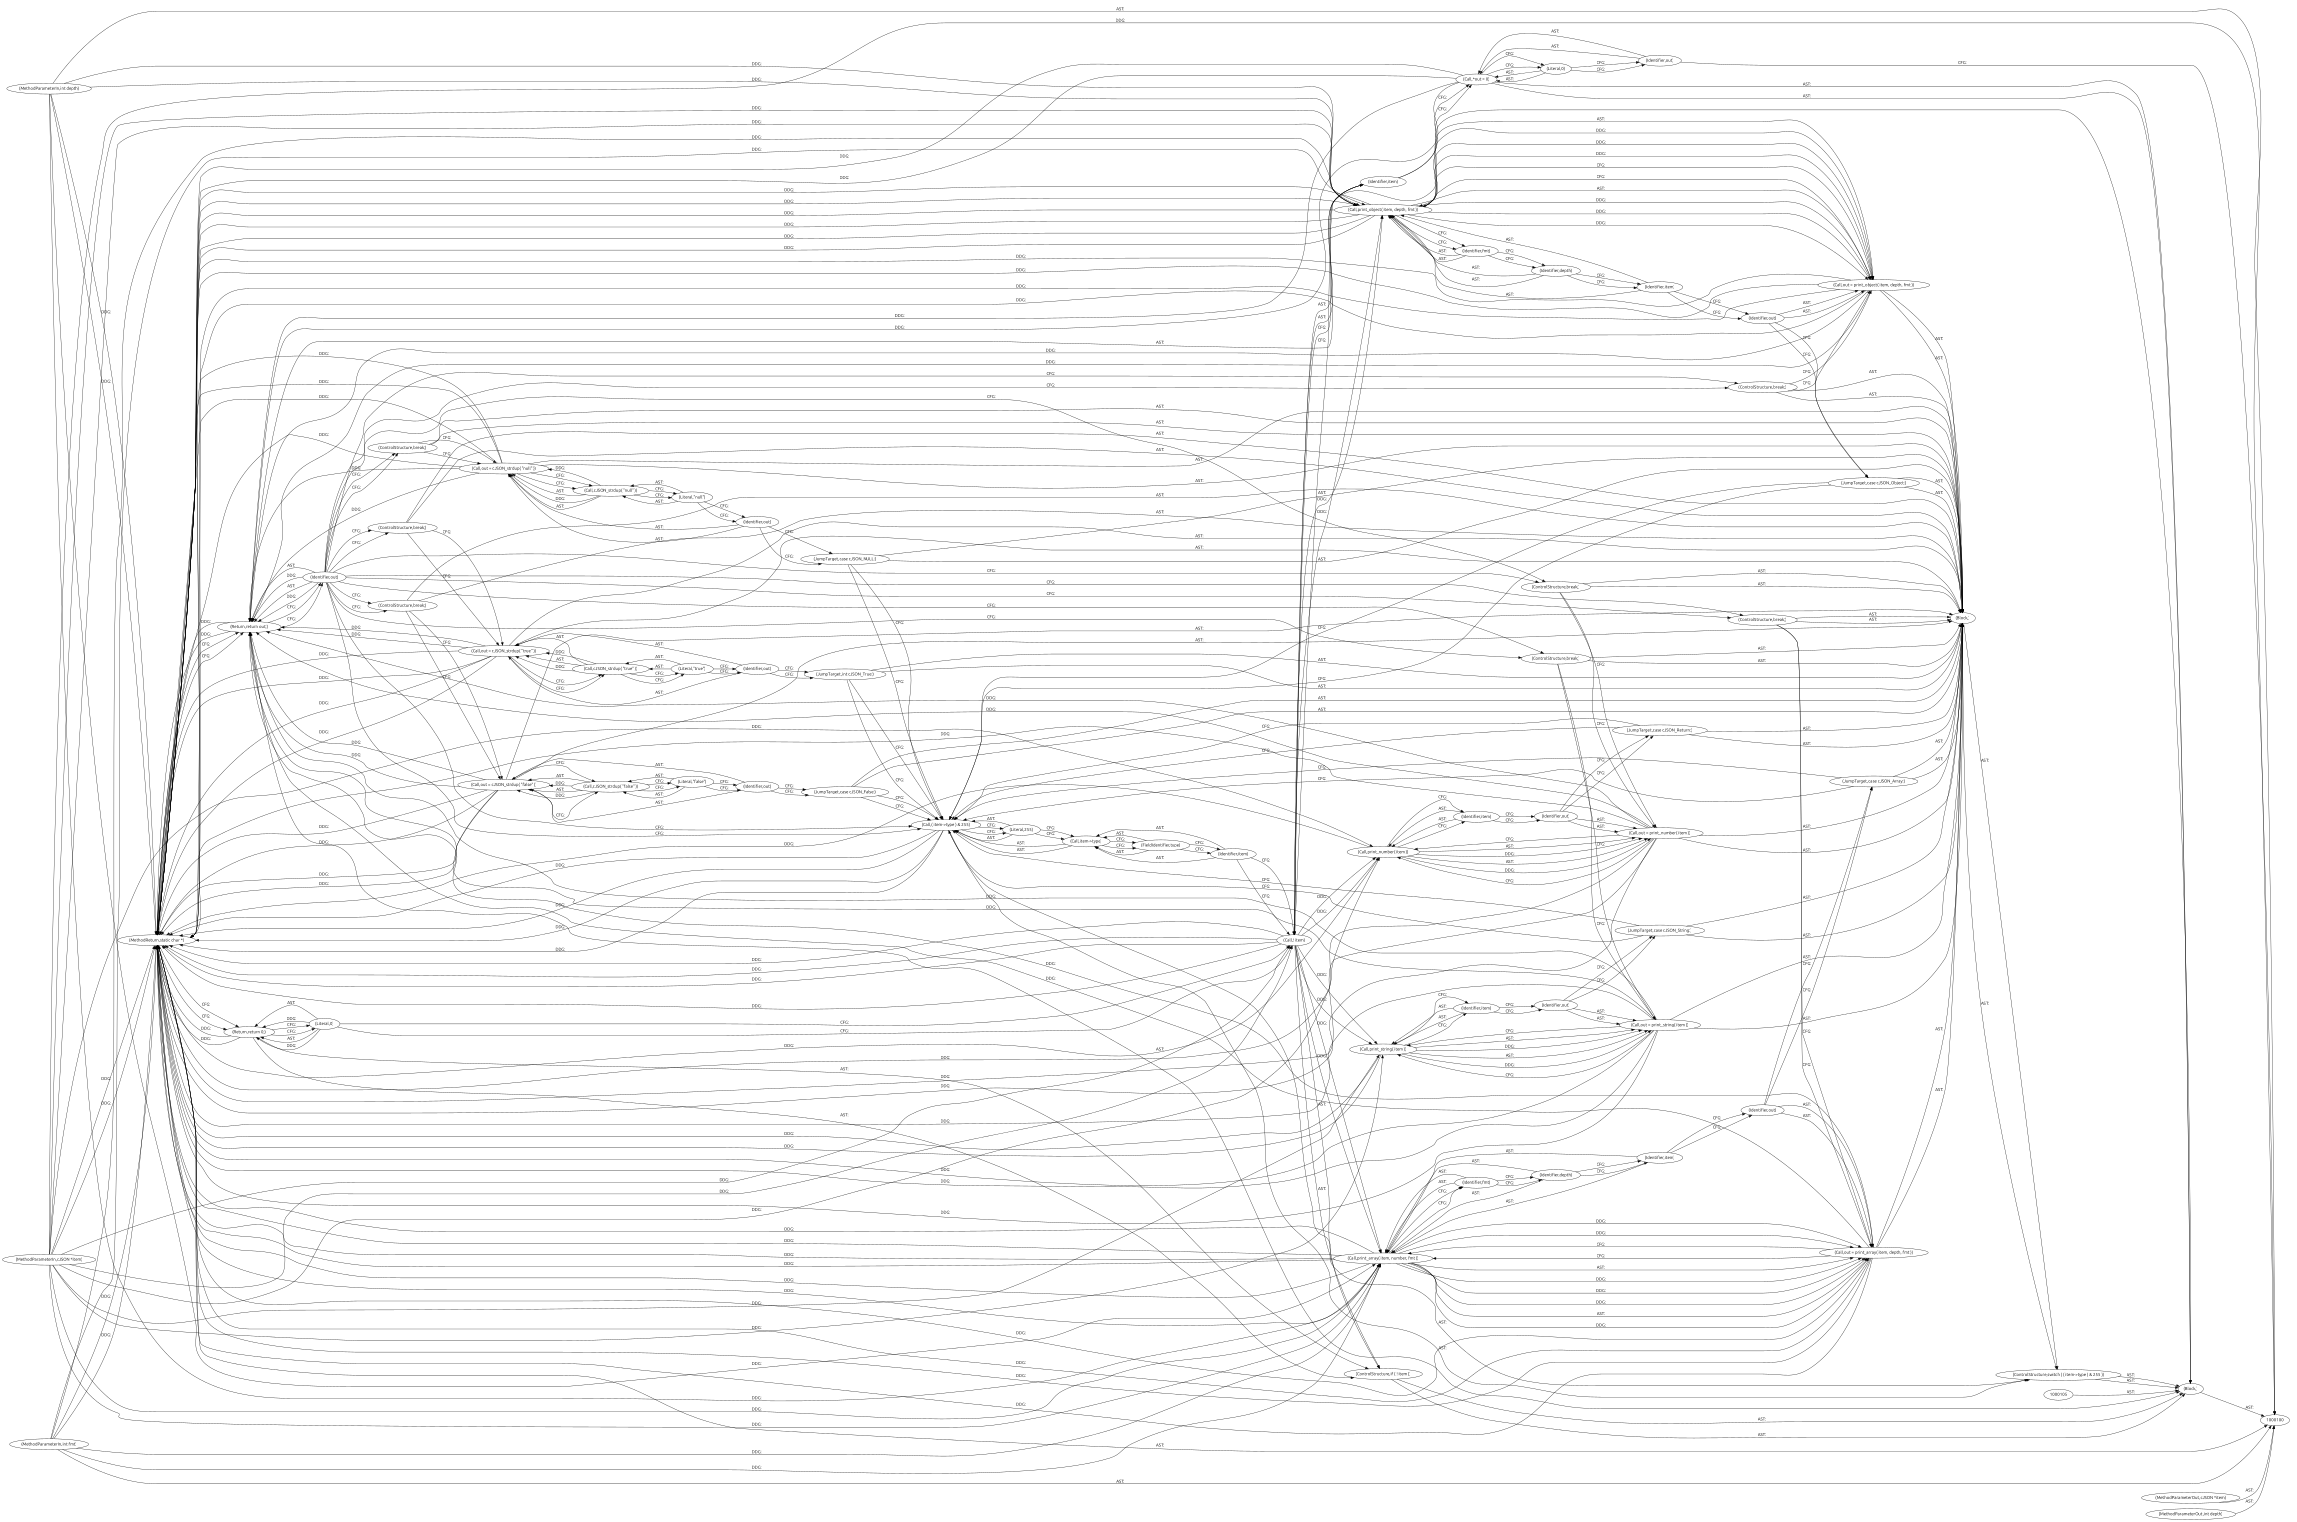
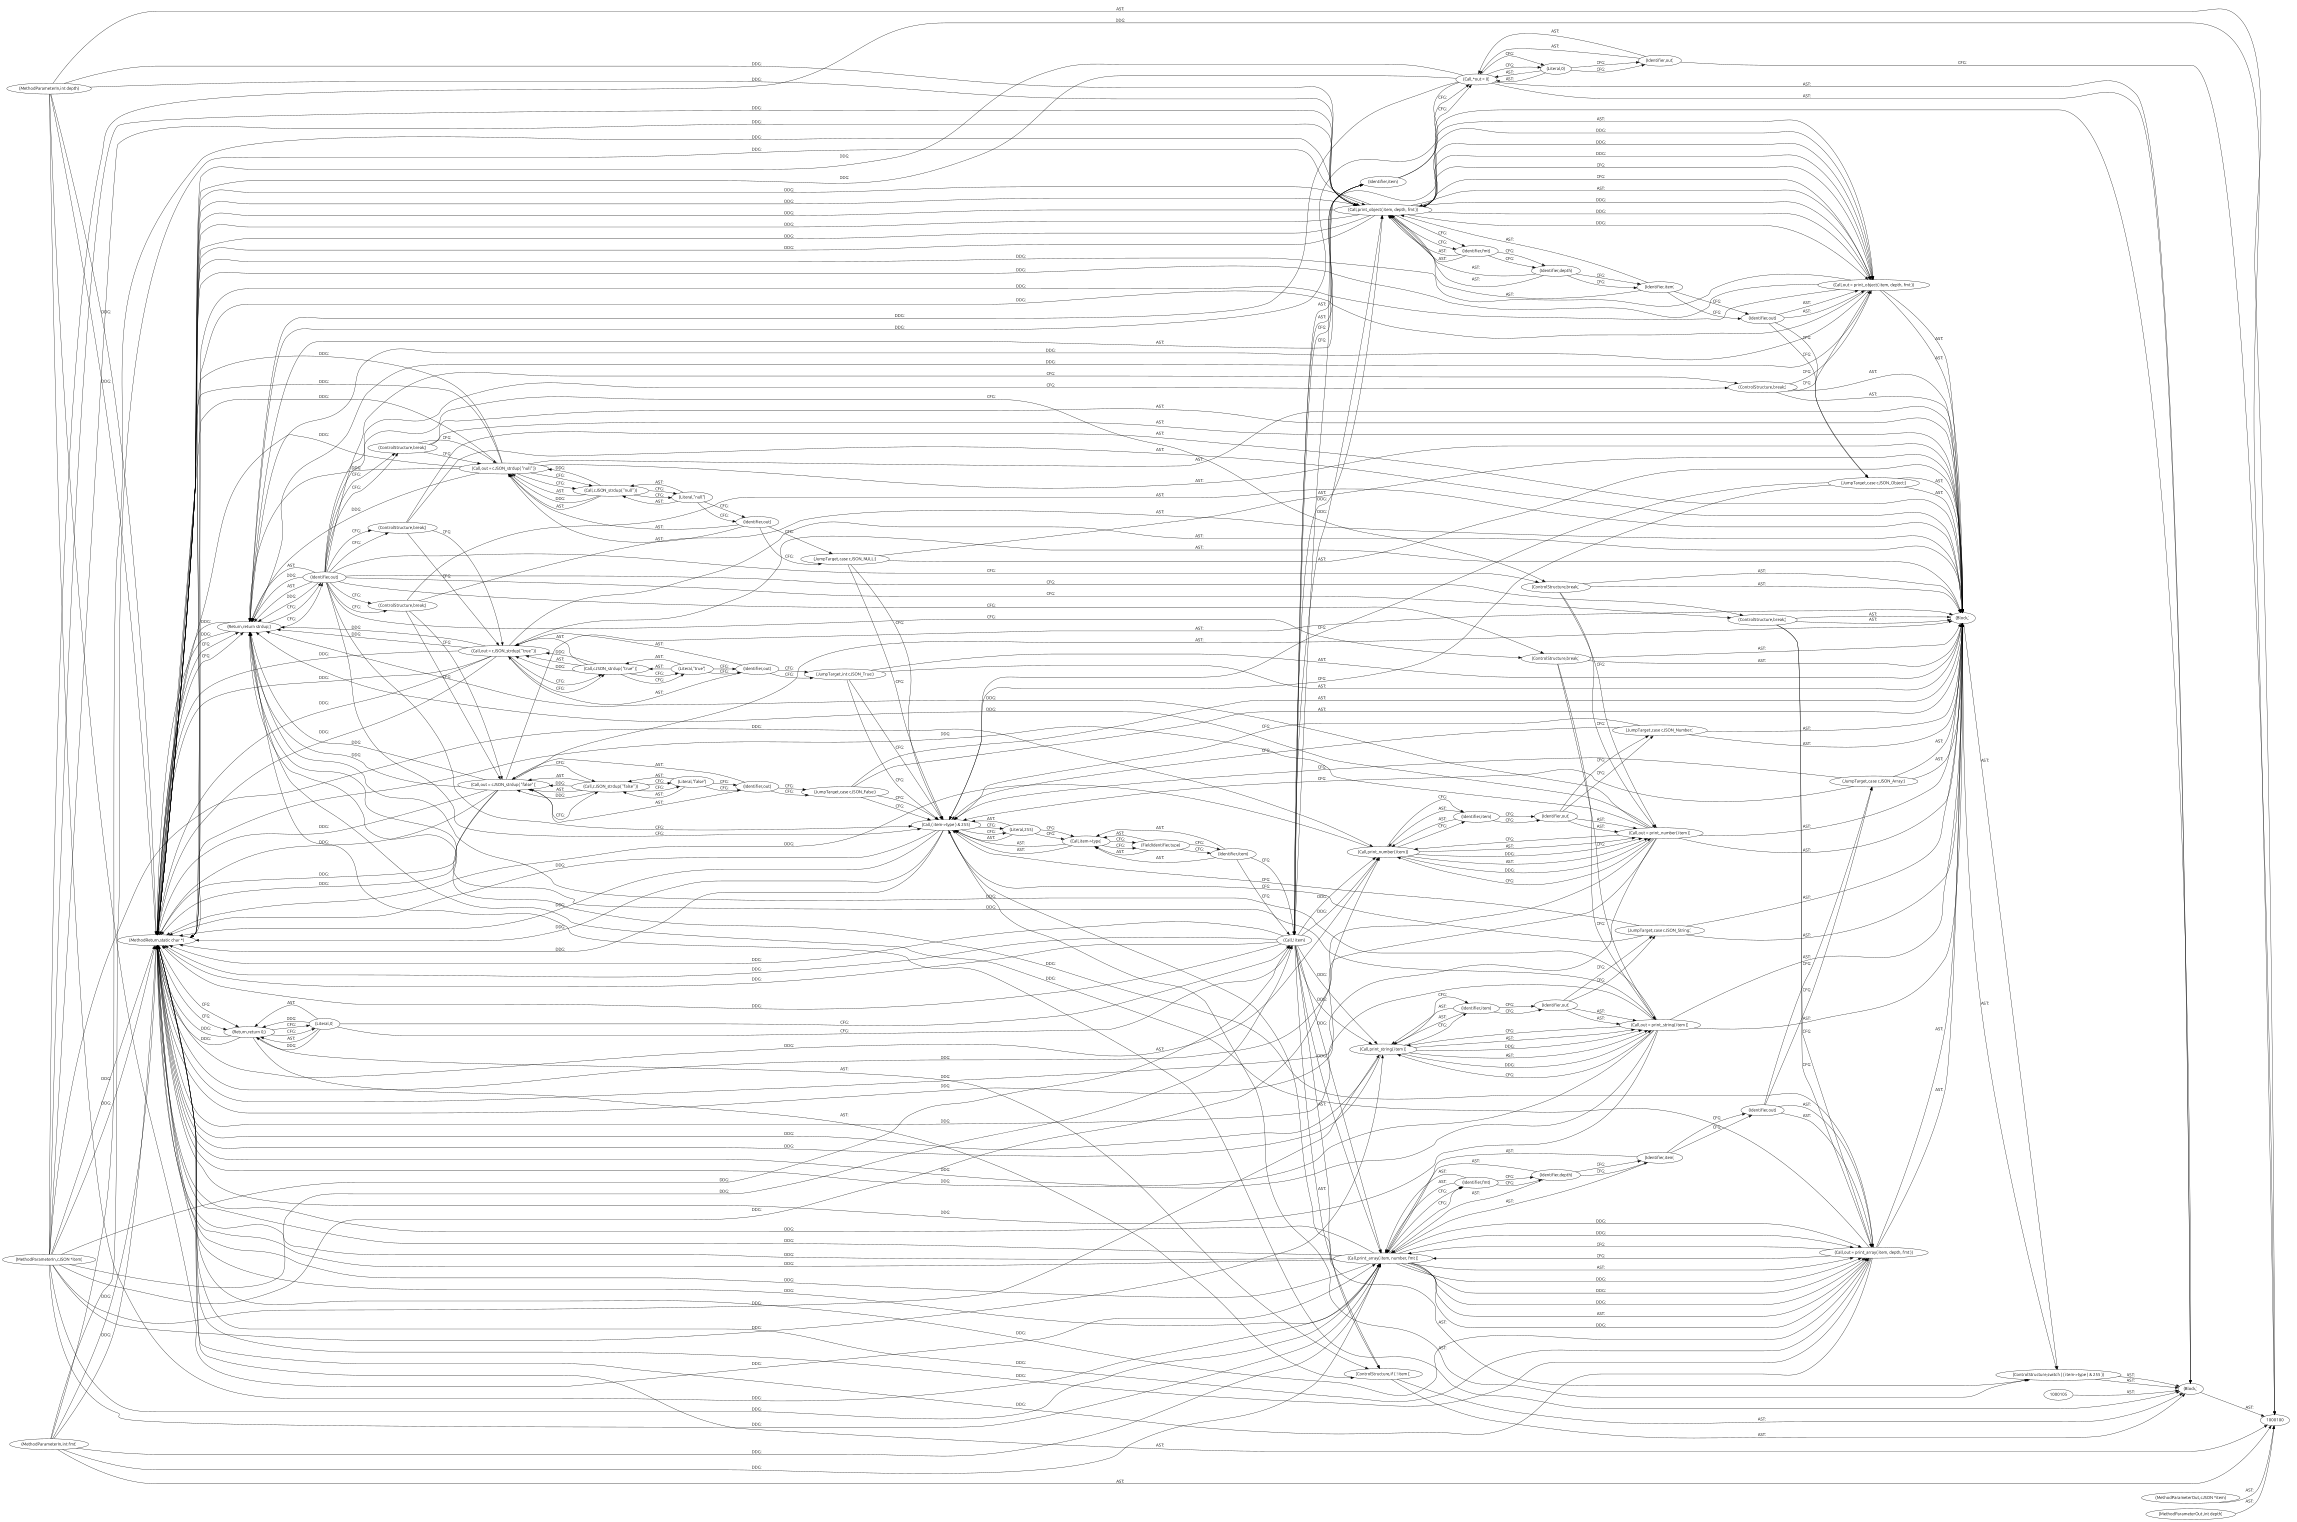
node "(Return,return out;)": label "(Return,return out;)" -> "(Return,return strdup;)"
node "(JumpTarget,case cJSON_Return:)": label "(JumpTarget,case cJSON_Return:)" -> "(JumpTarget,case cJSON_Number:)"
